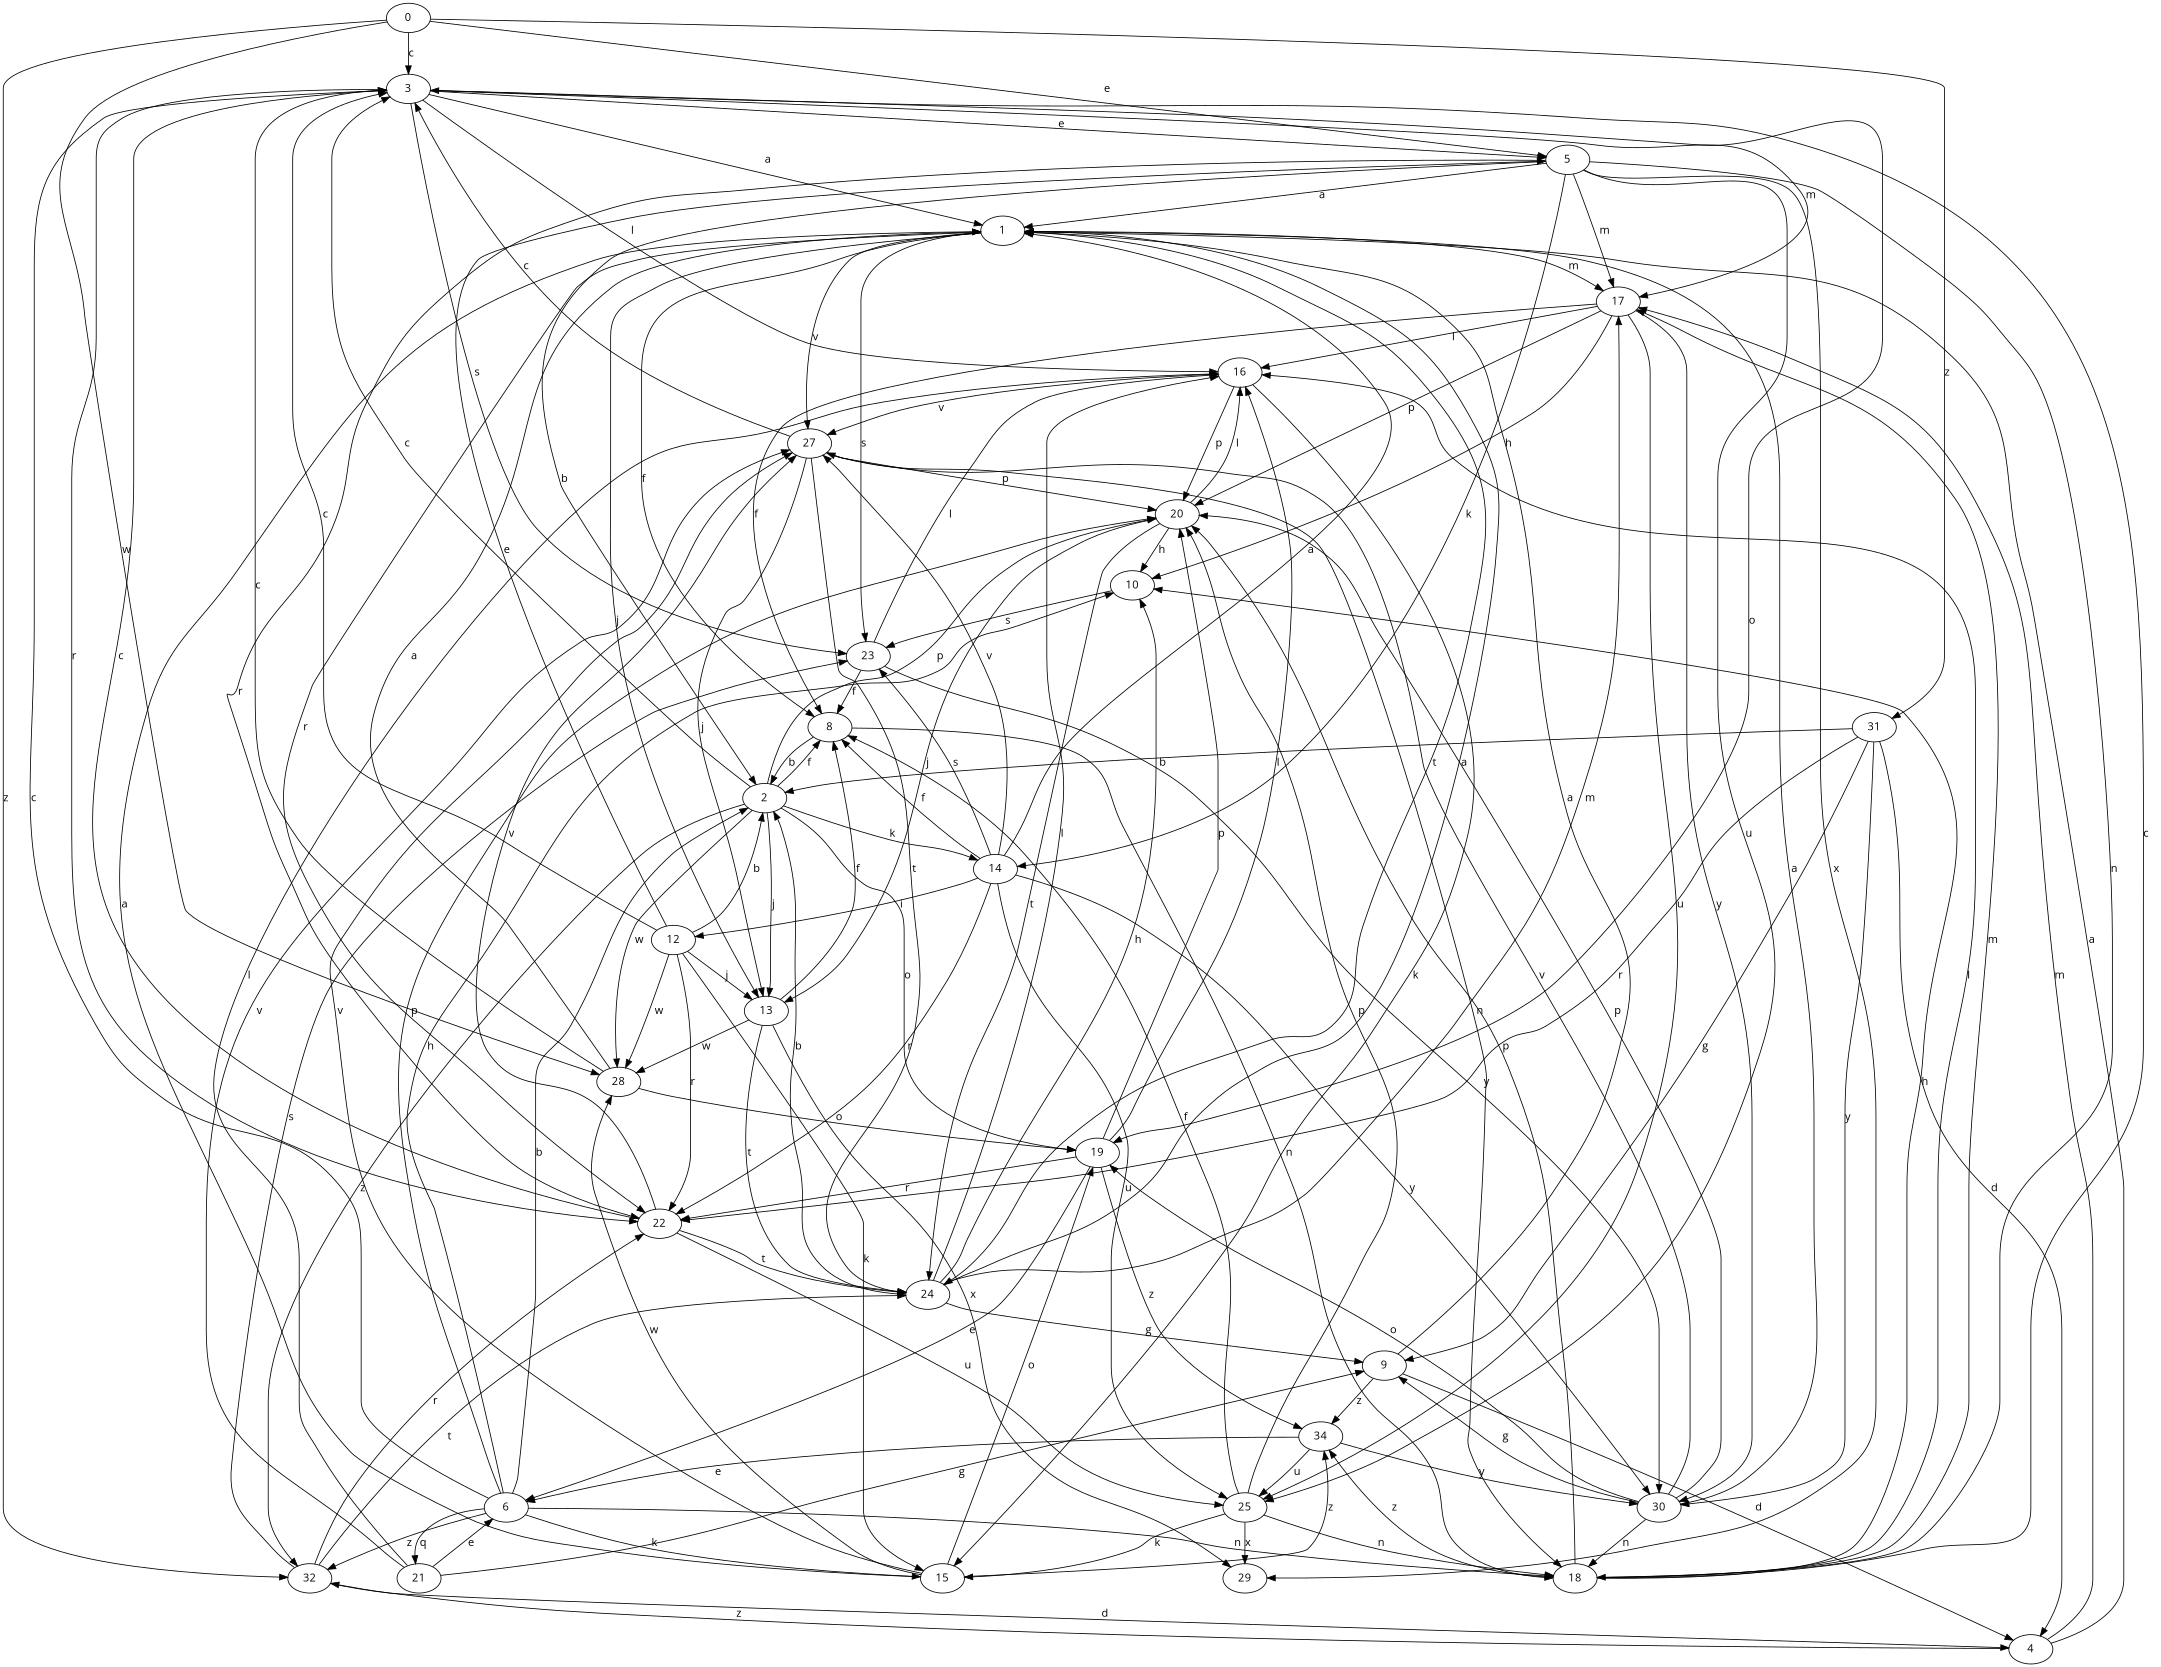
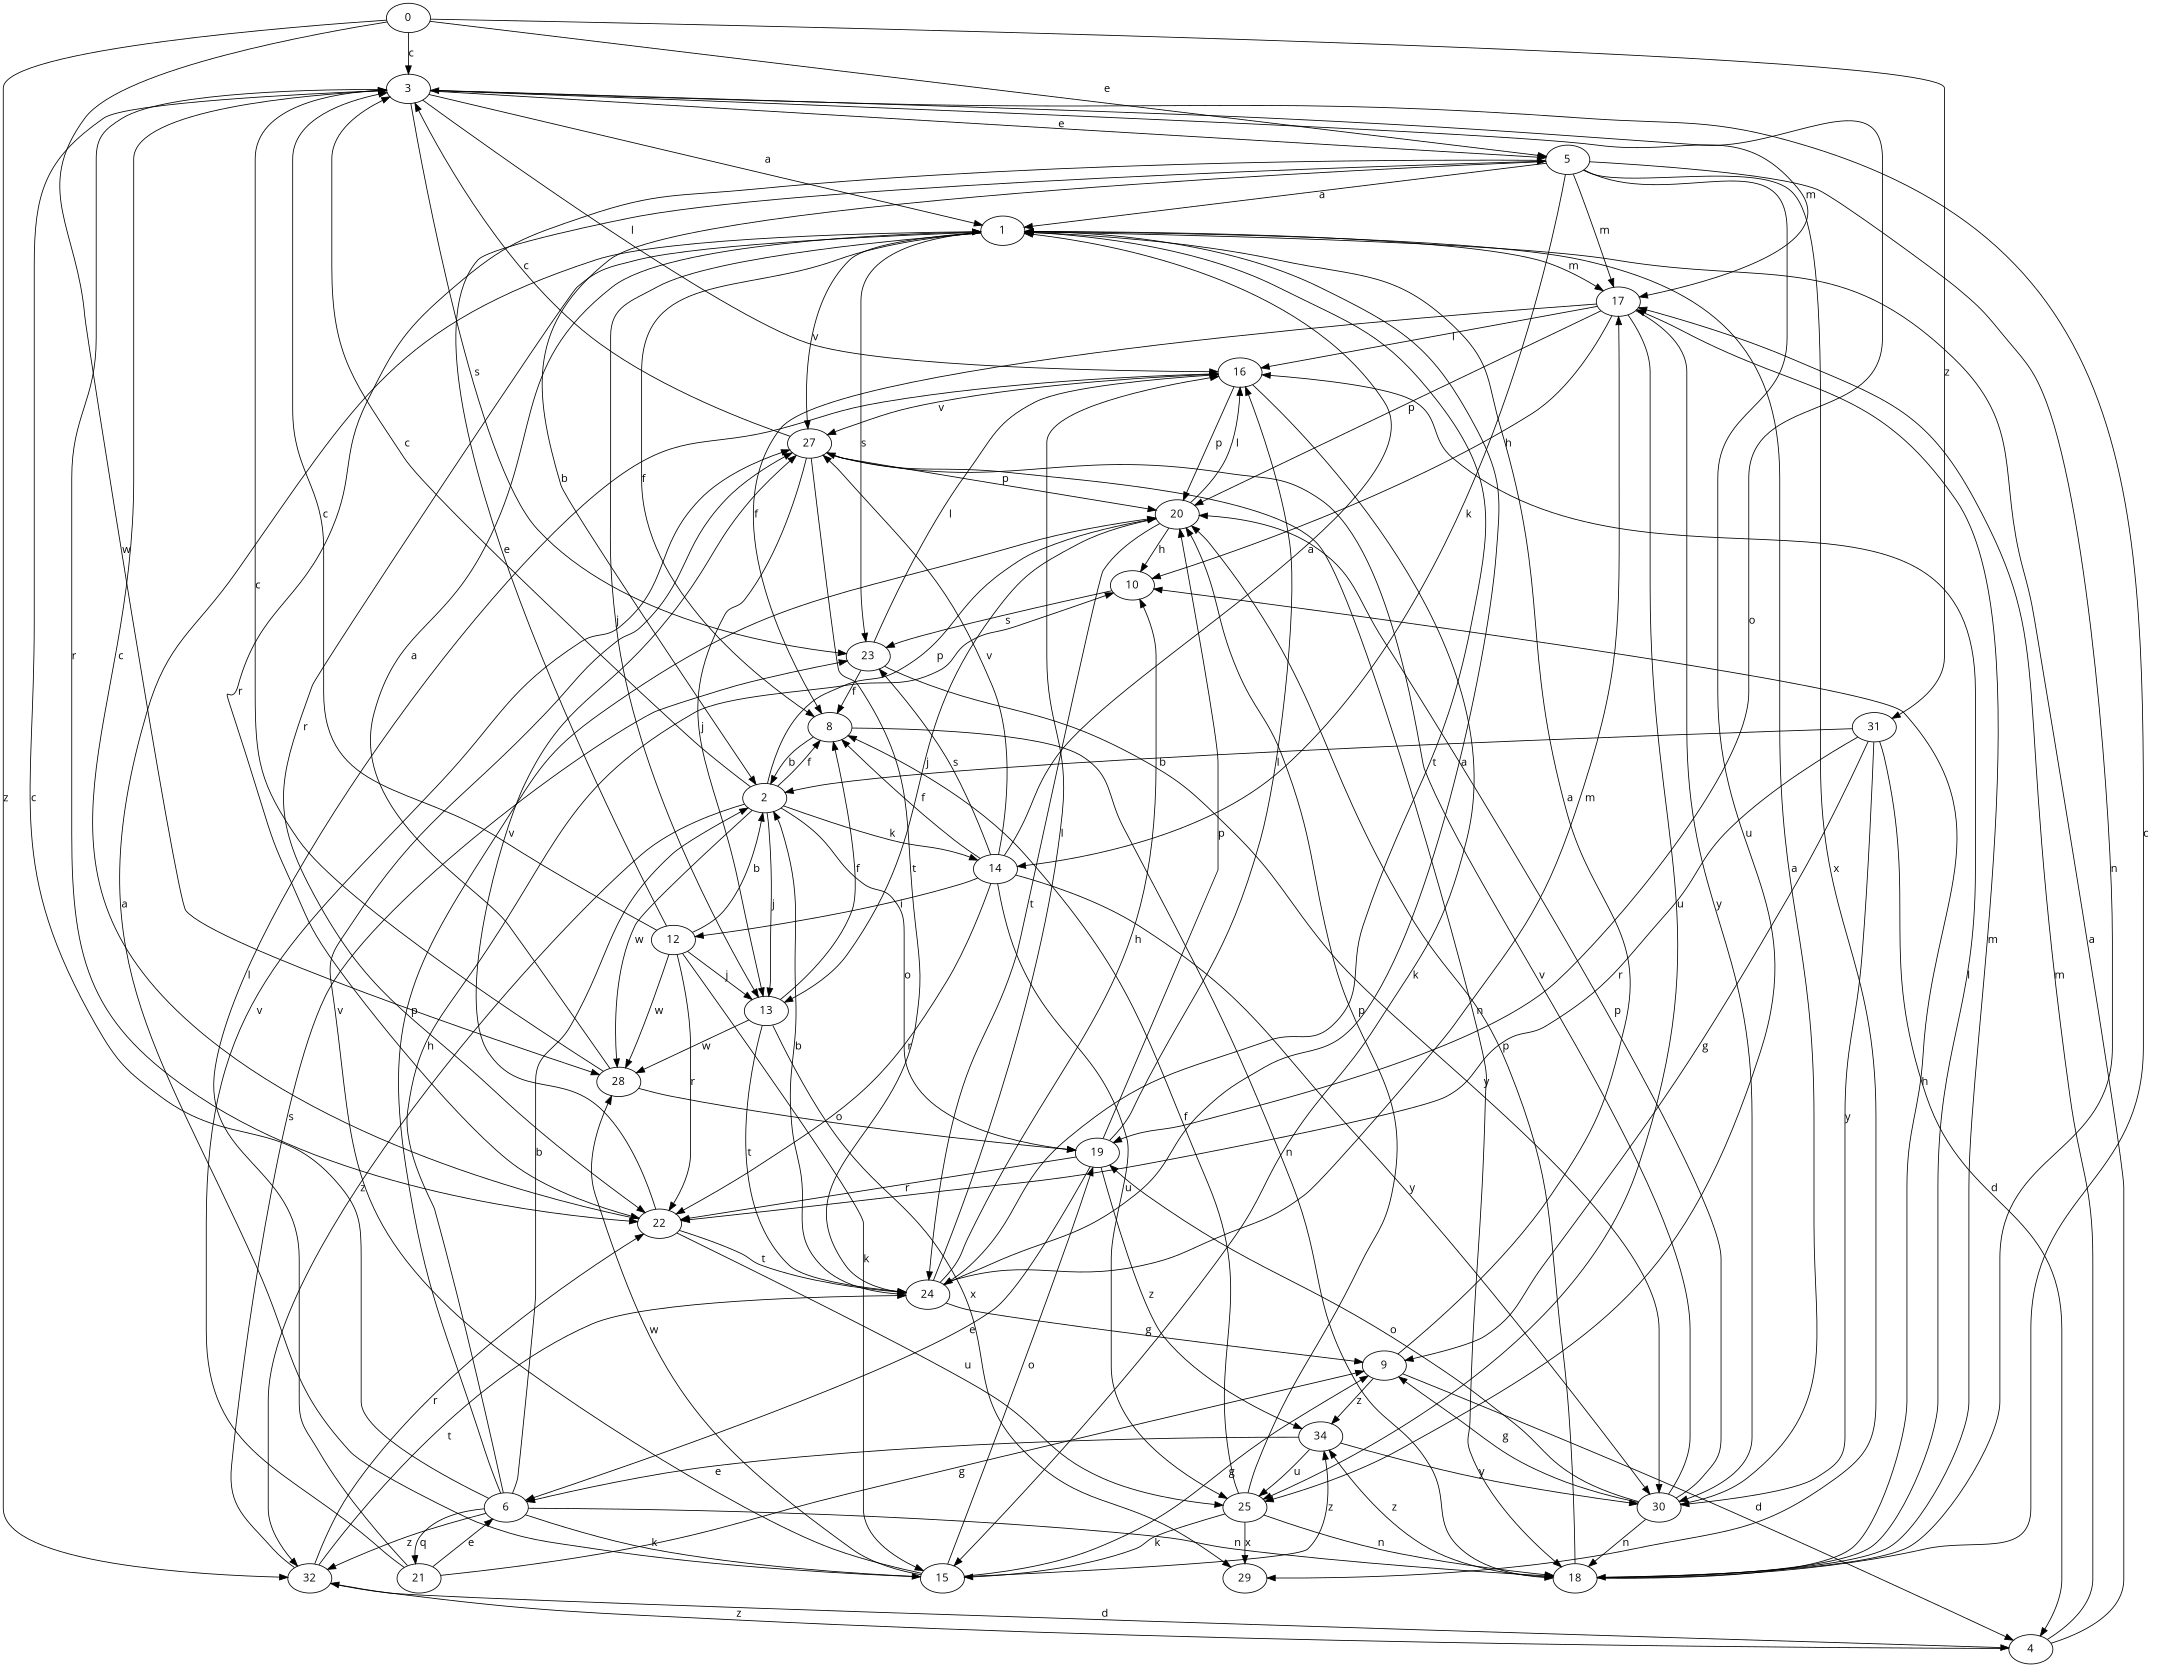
edge "15" -> "9": added, label "g"
